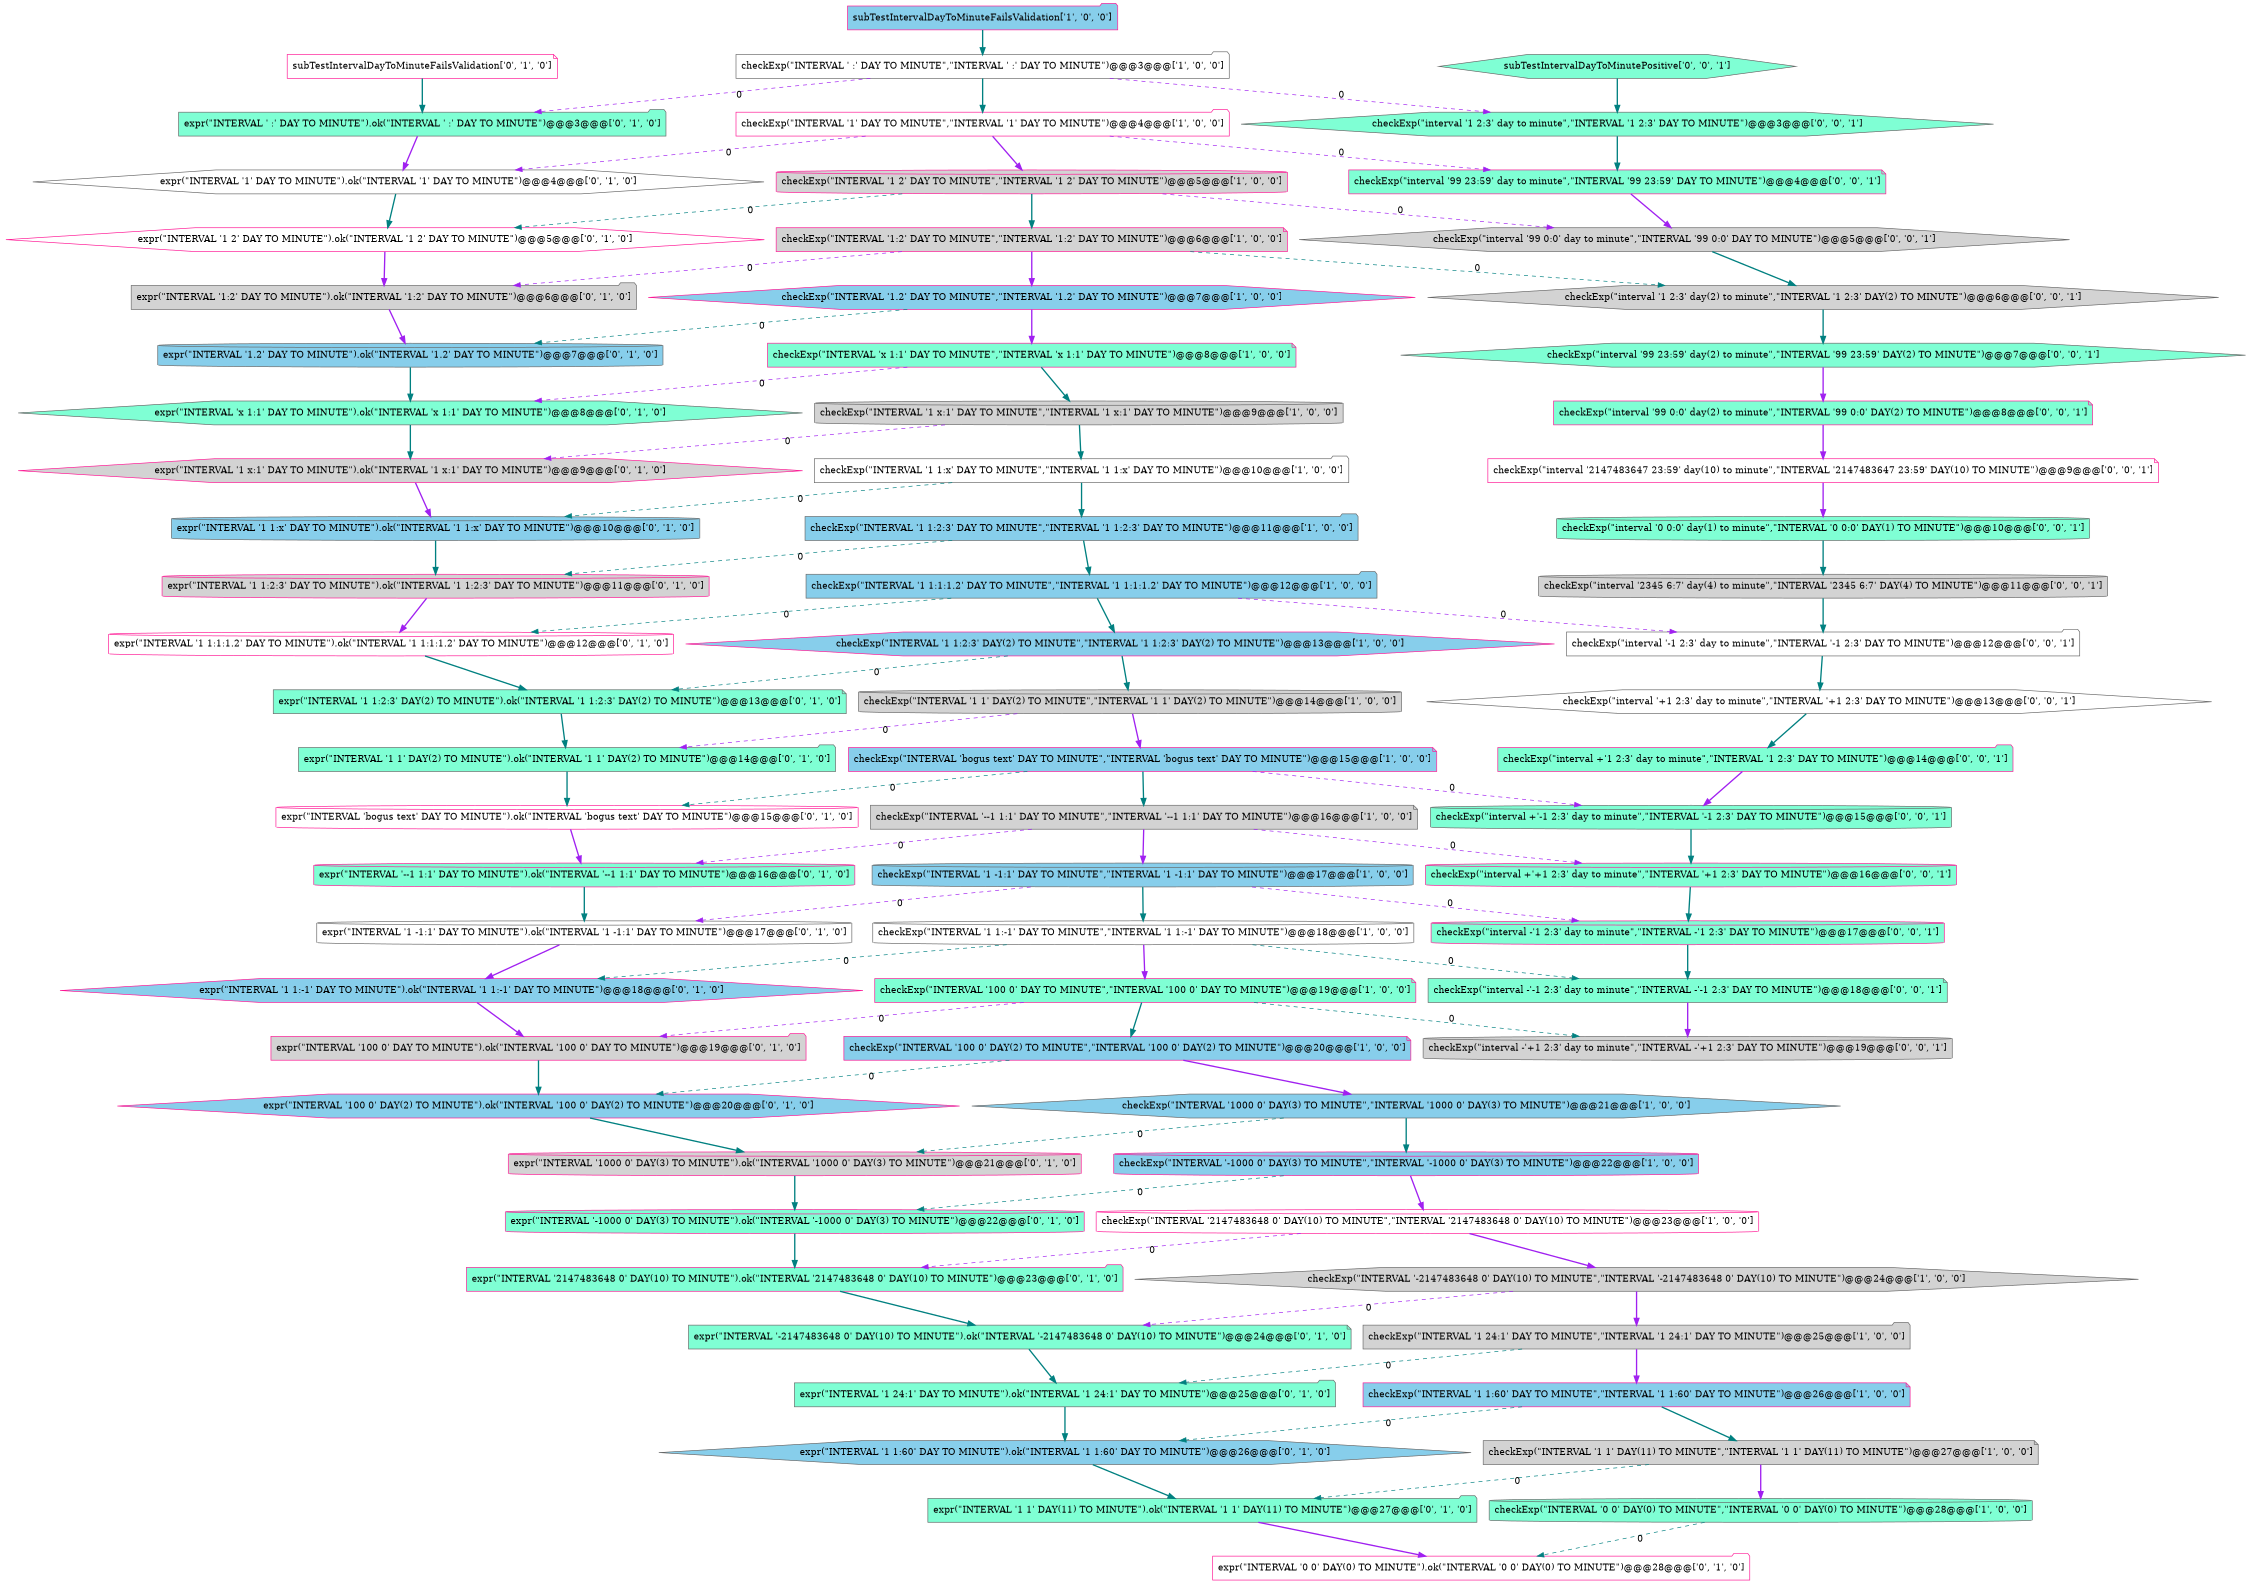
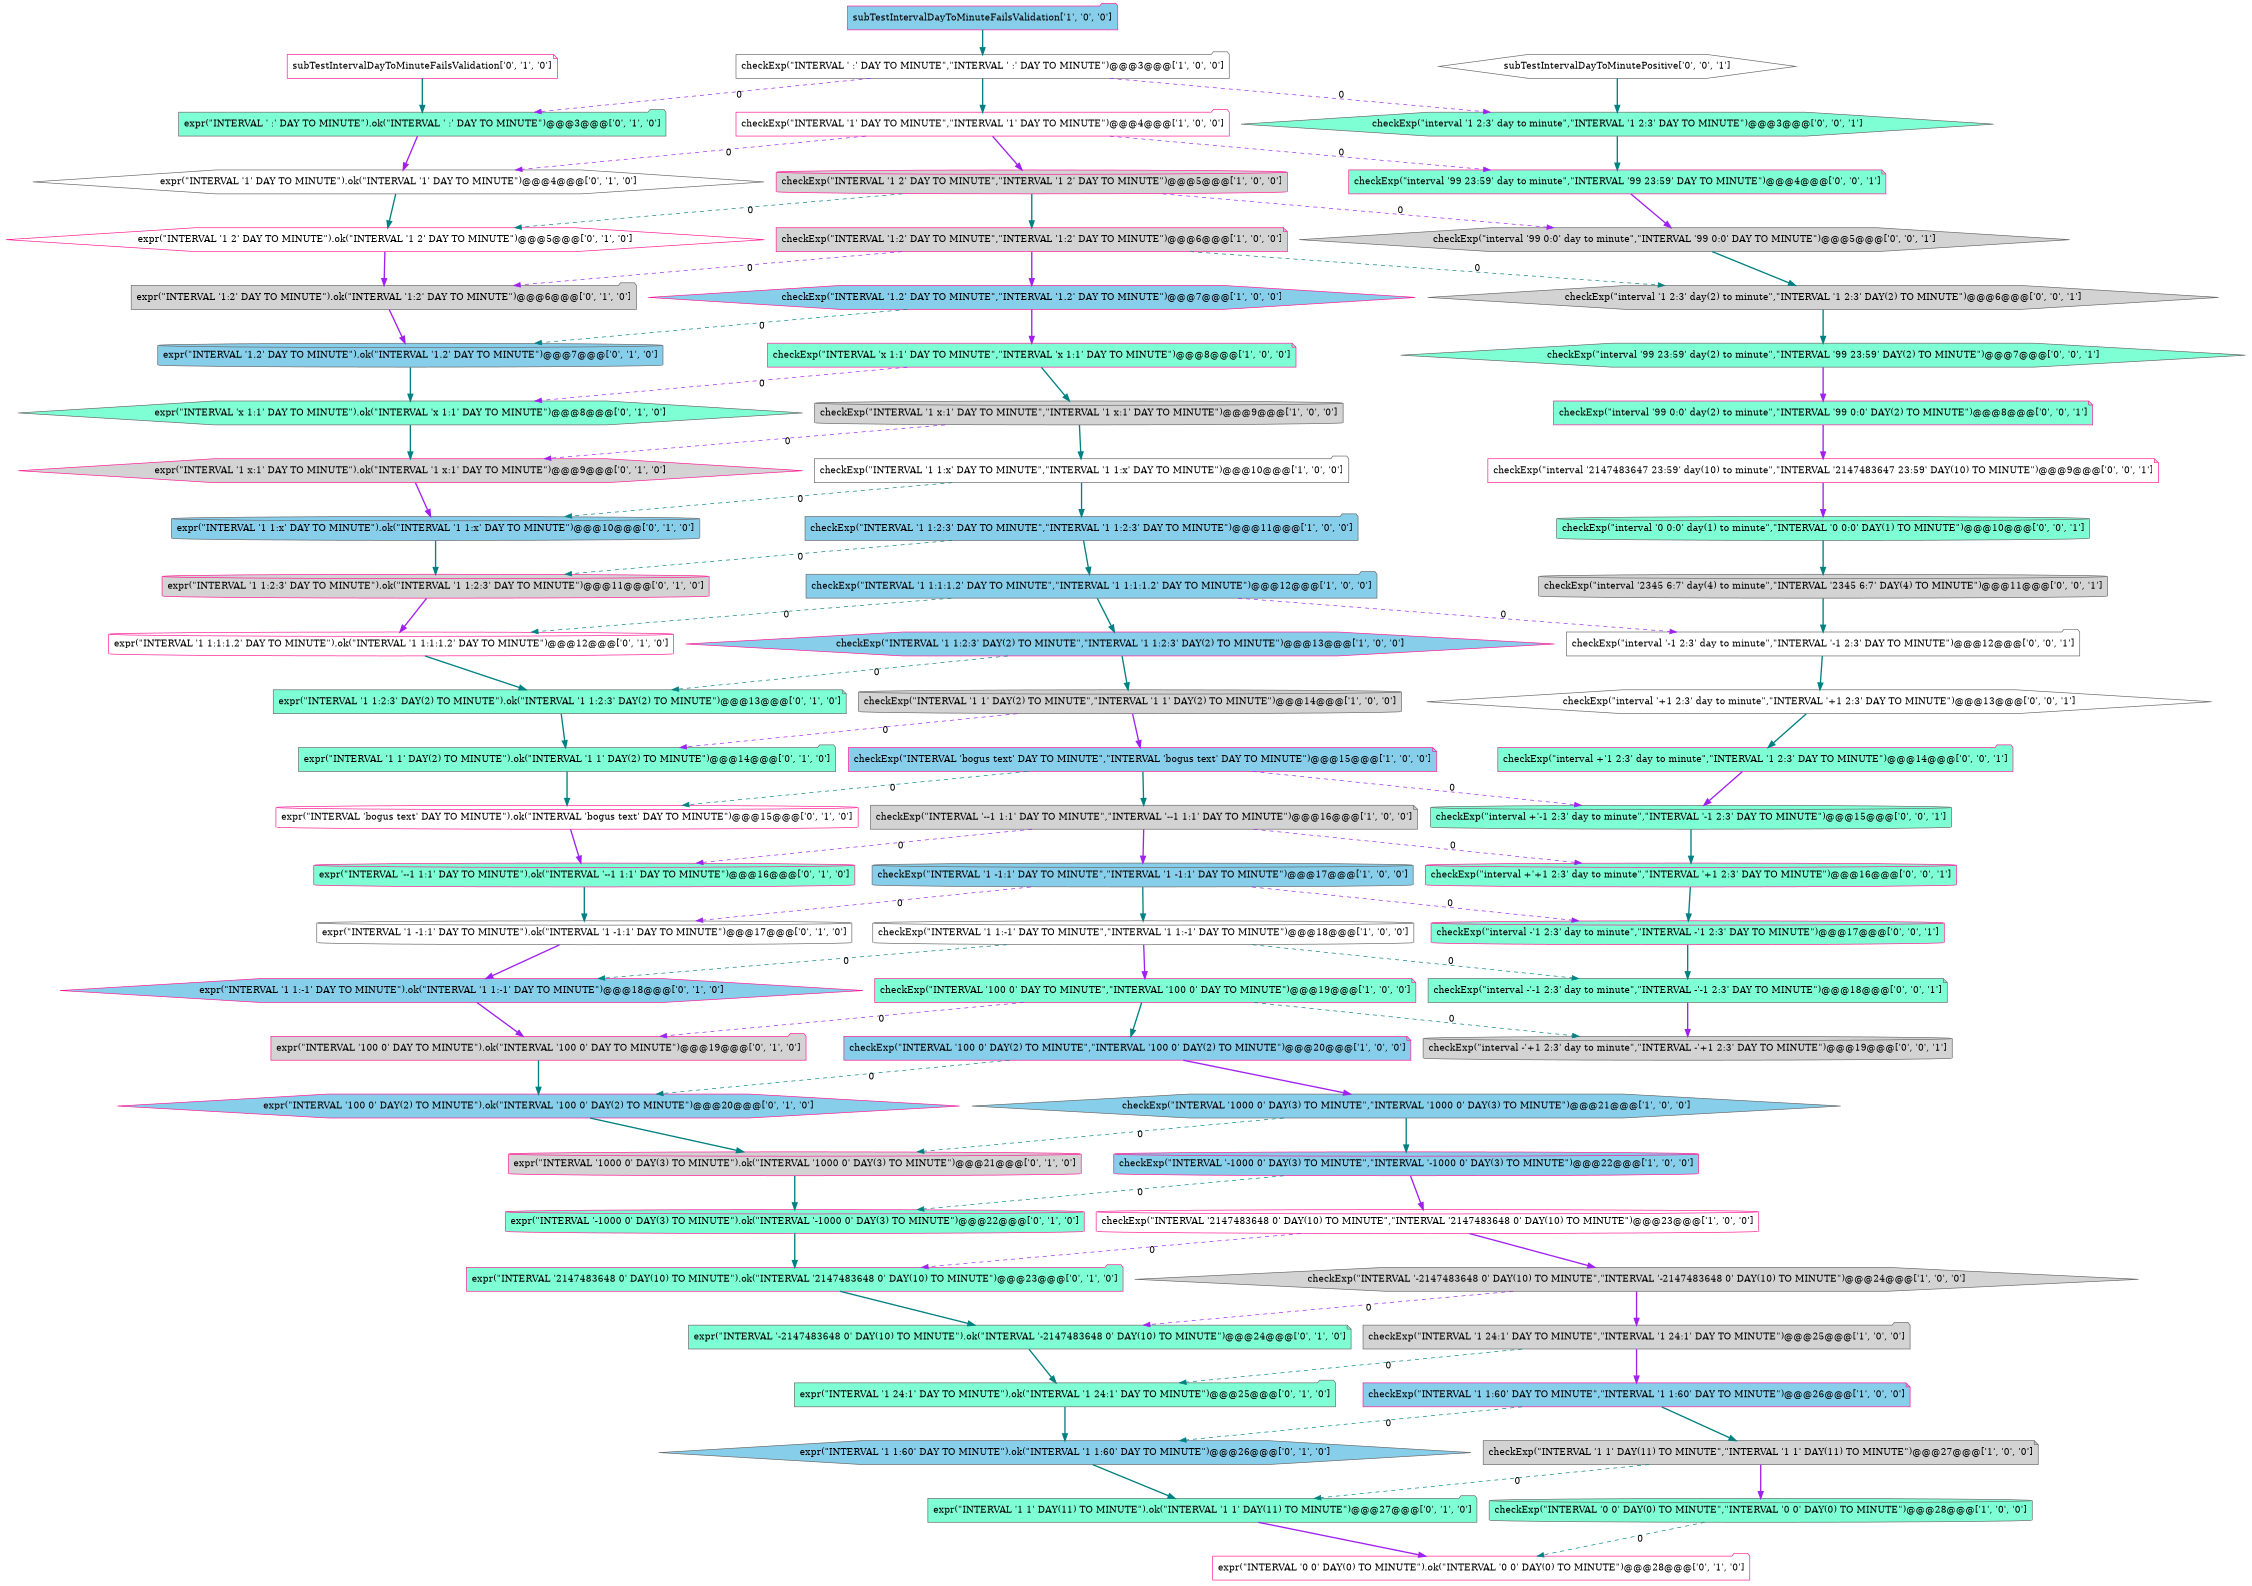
node "subTestIntervalDayToMinutePositive['0', '0', '1']": fillcolor aquamarine -> white
